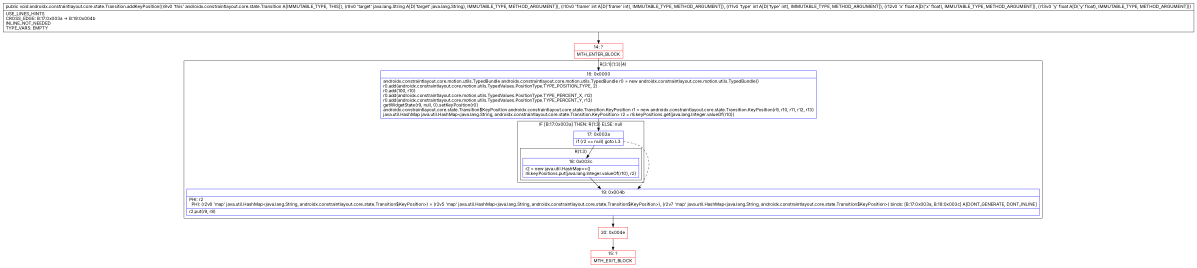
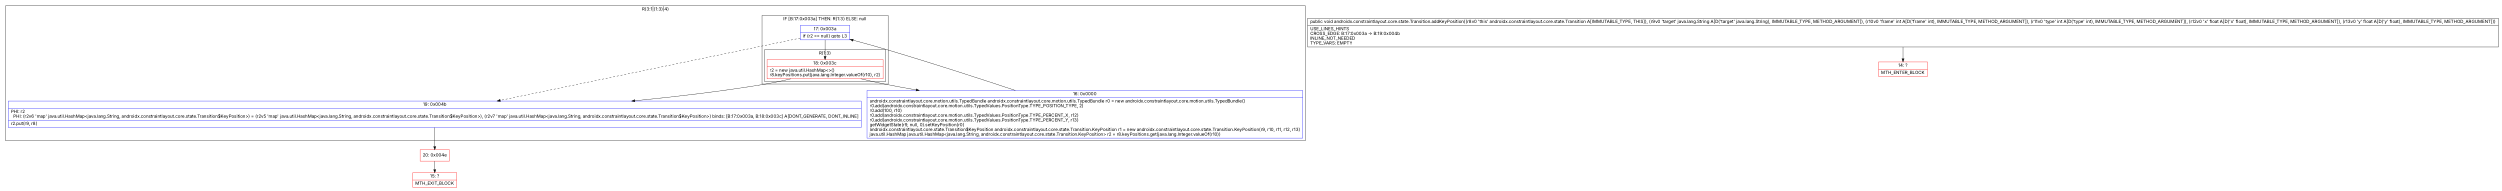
edge "14: ?" -> "16: 0x0000": now "18: 0x003c" -> "16: 0x0000"
node "18: 0x003c": color blue -> red
